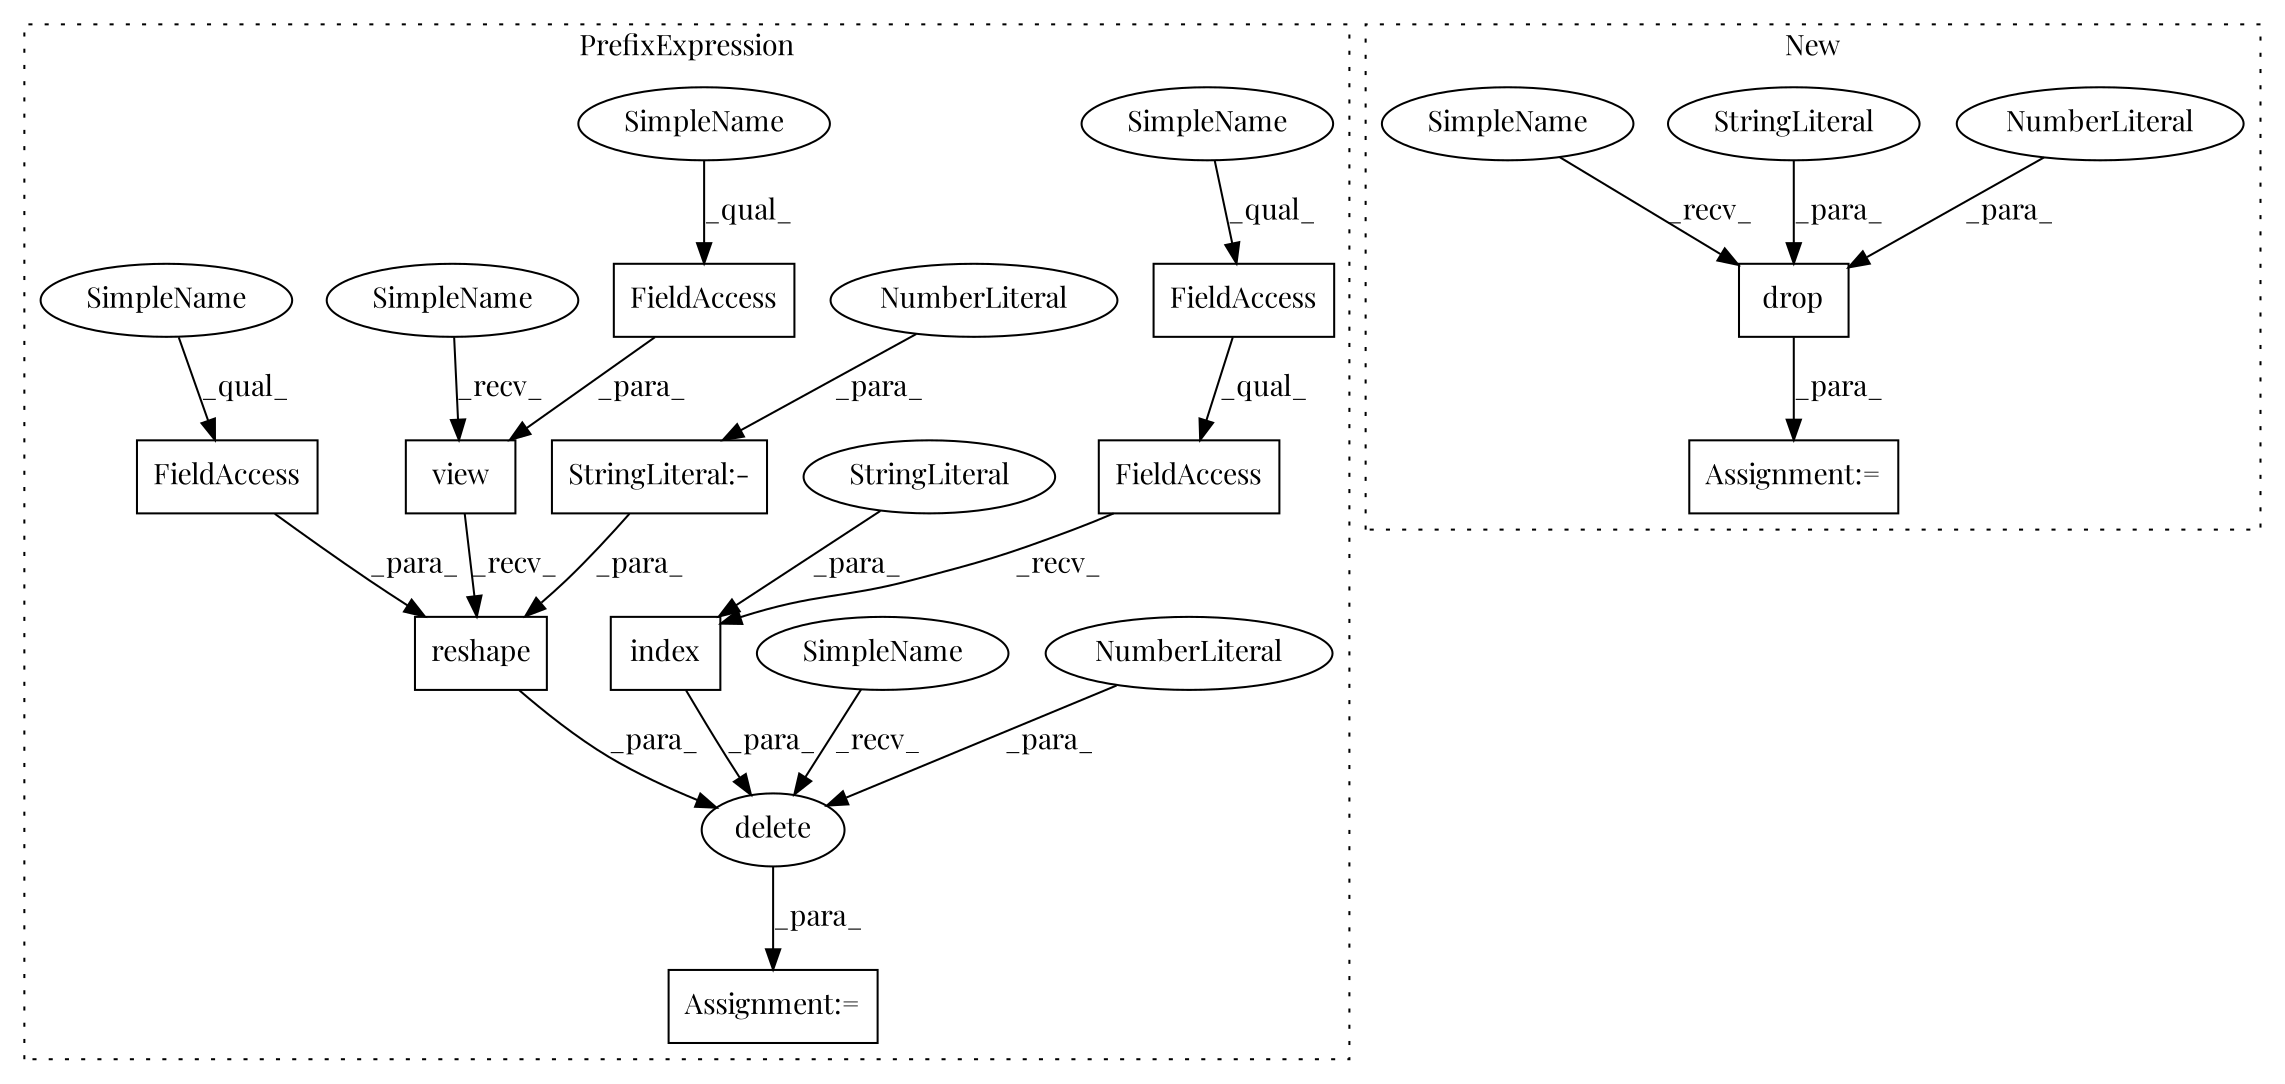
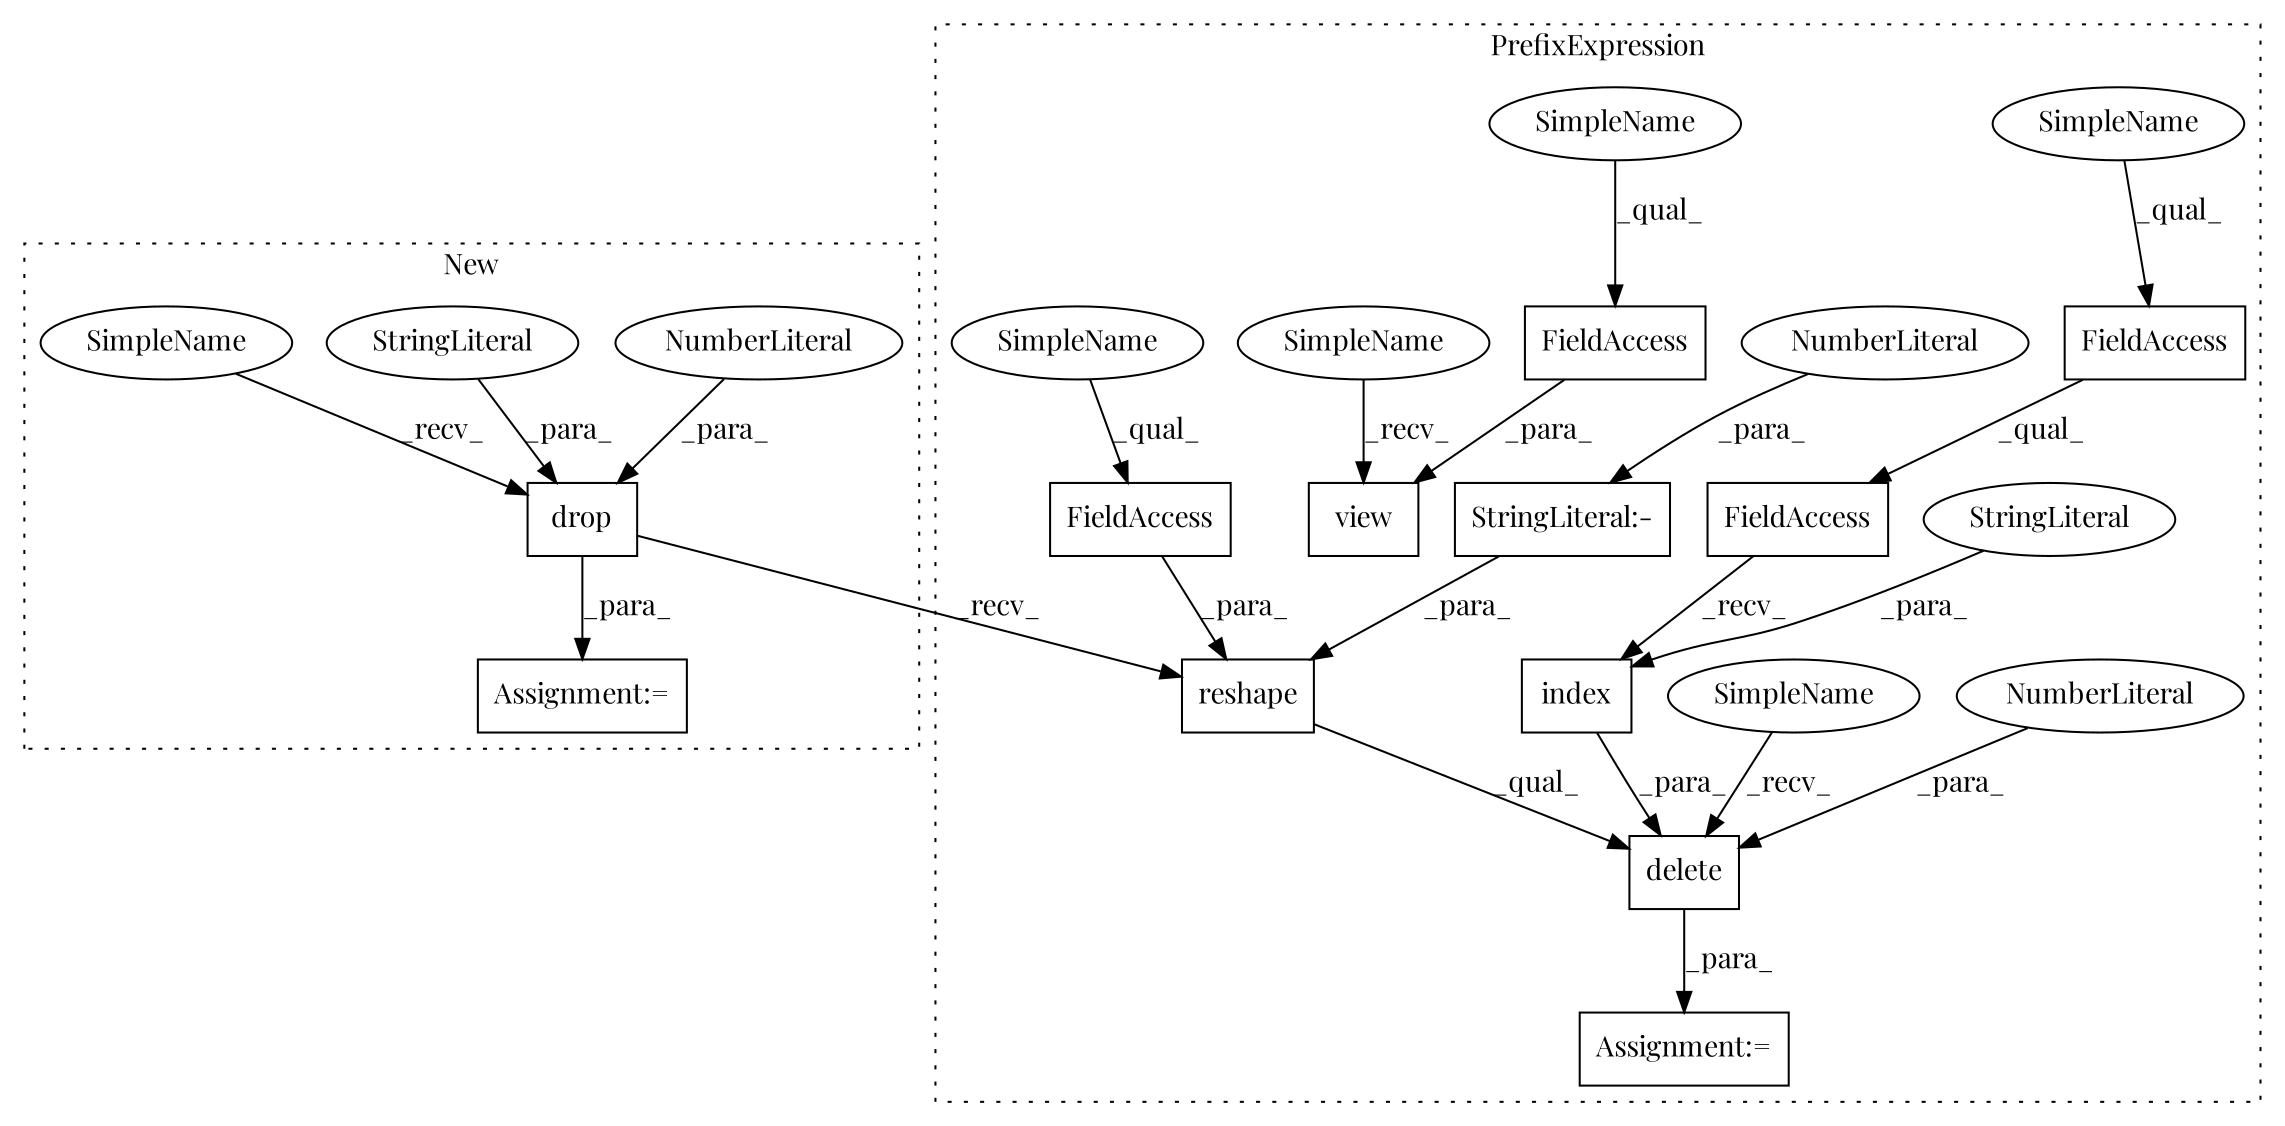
edge "view" -> "reshape": now "drop" -> "reshape"
edge "reshape" -> "delete": label "_para_" -> "_qual_"
node "delete": shape ellipse -> box
